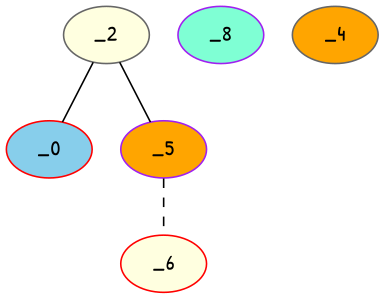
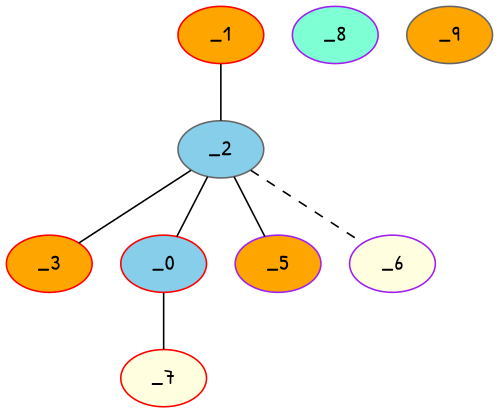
node "_2": fillcolor lightyellow -> skyblue
node "_1": added
node "_4": label "_4" -> "_9"
edge "_5" -- "_6": now "_2" -- "_6"
node "_3": added
node "_6": color red -> purple
node "_7": added
